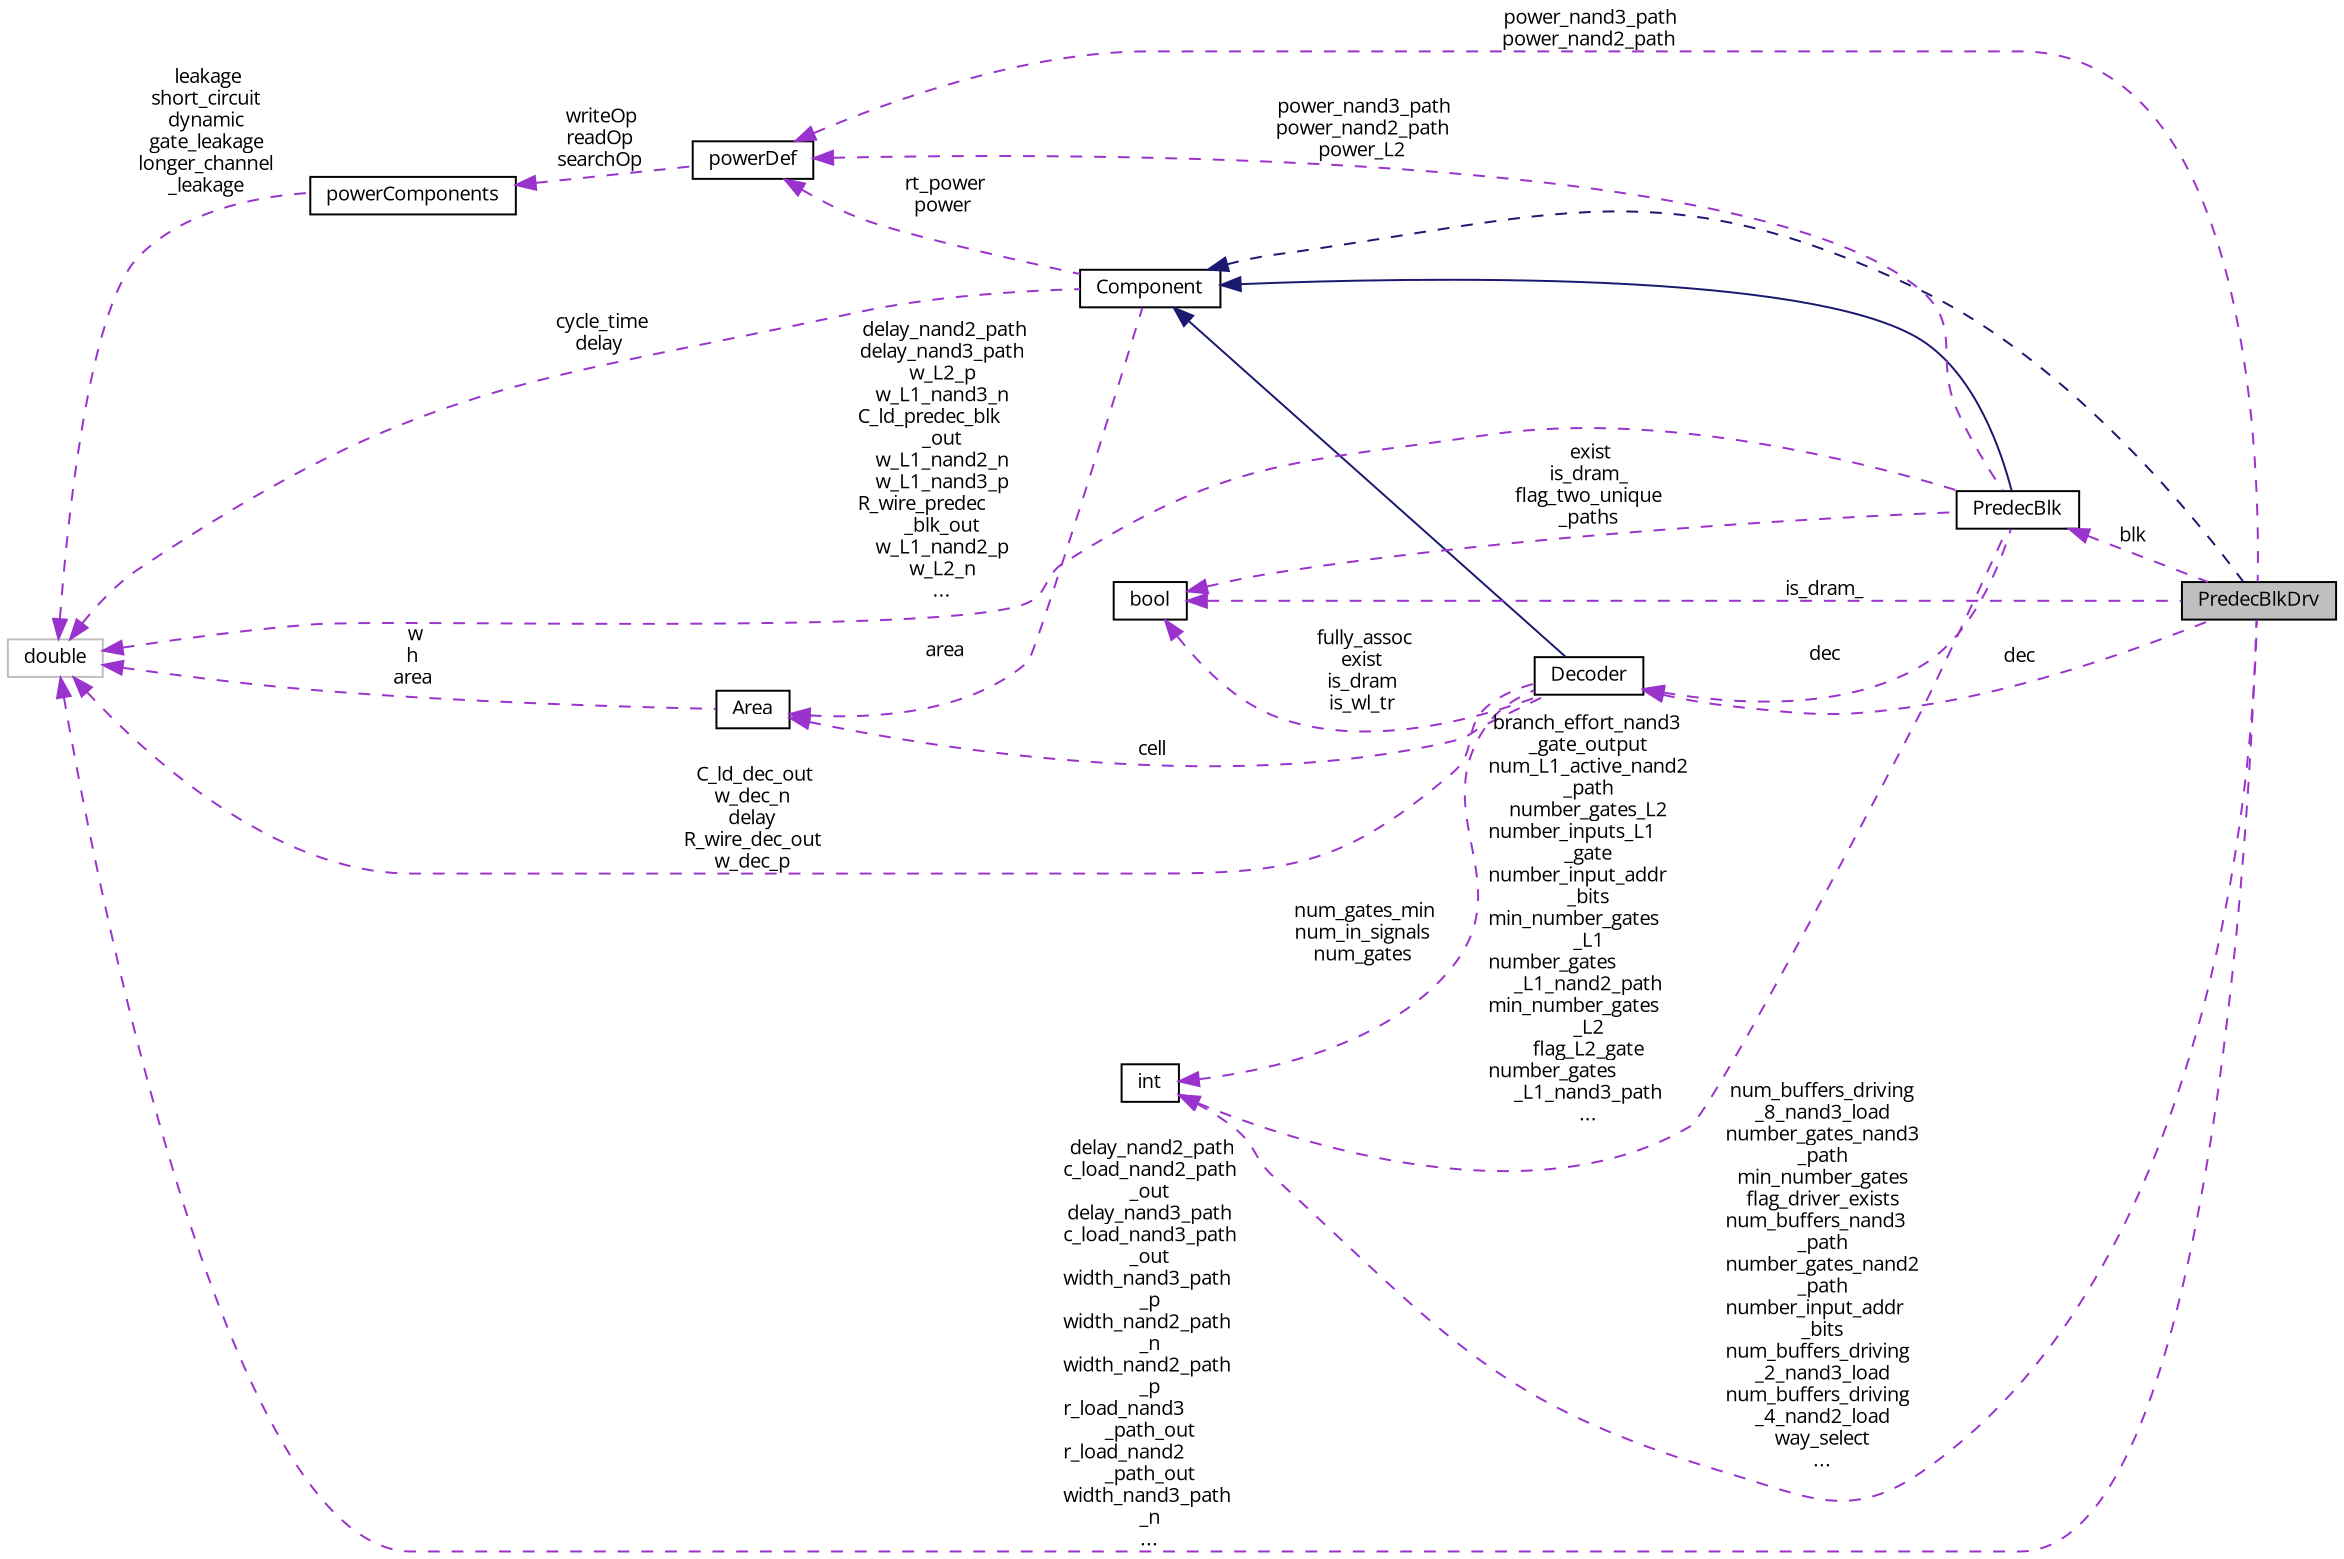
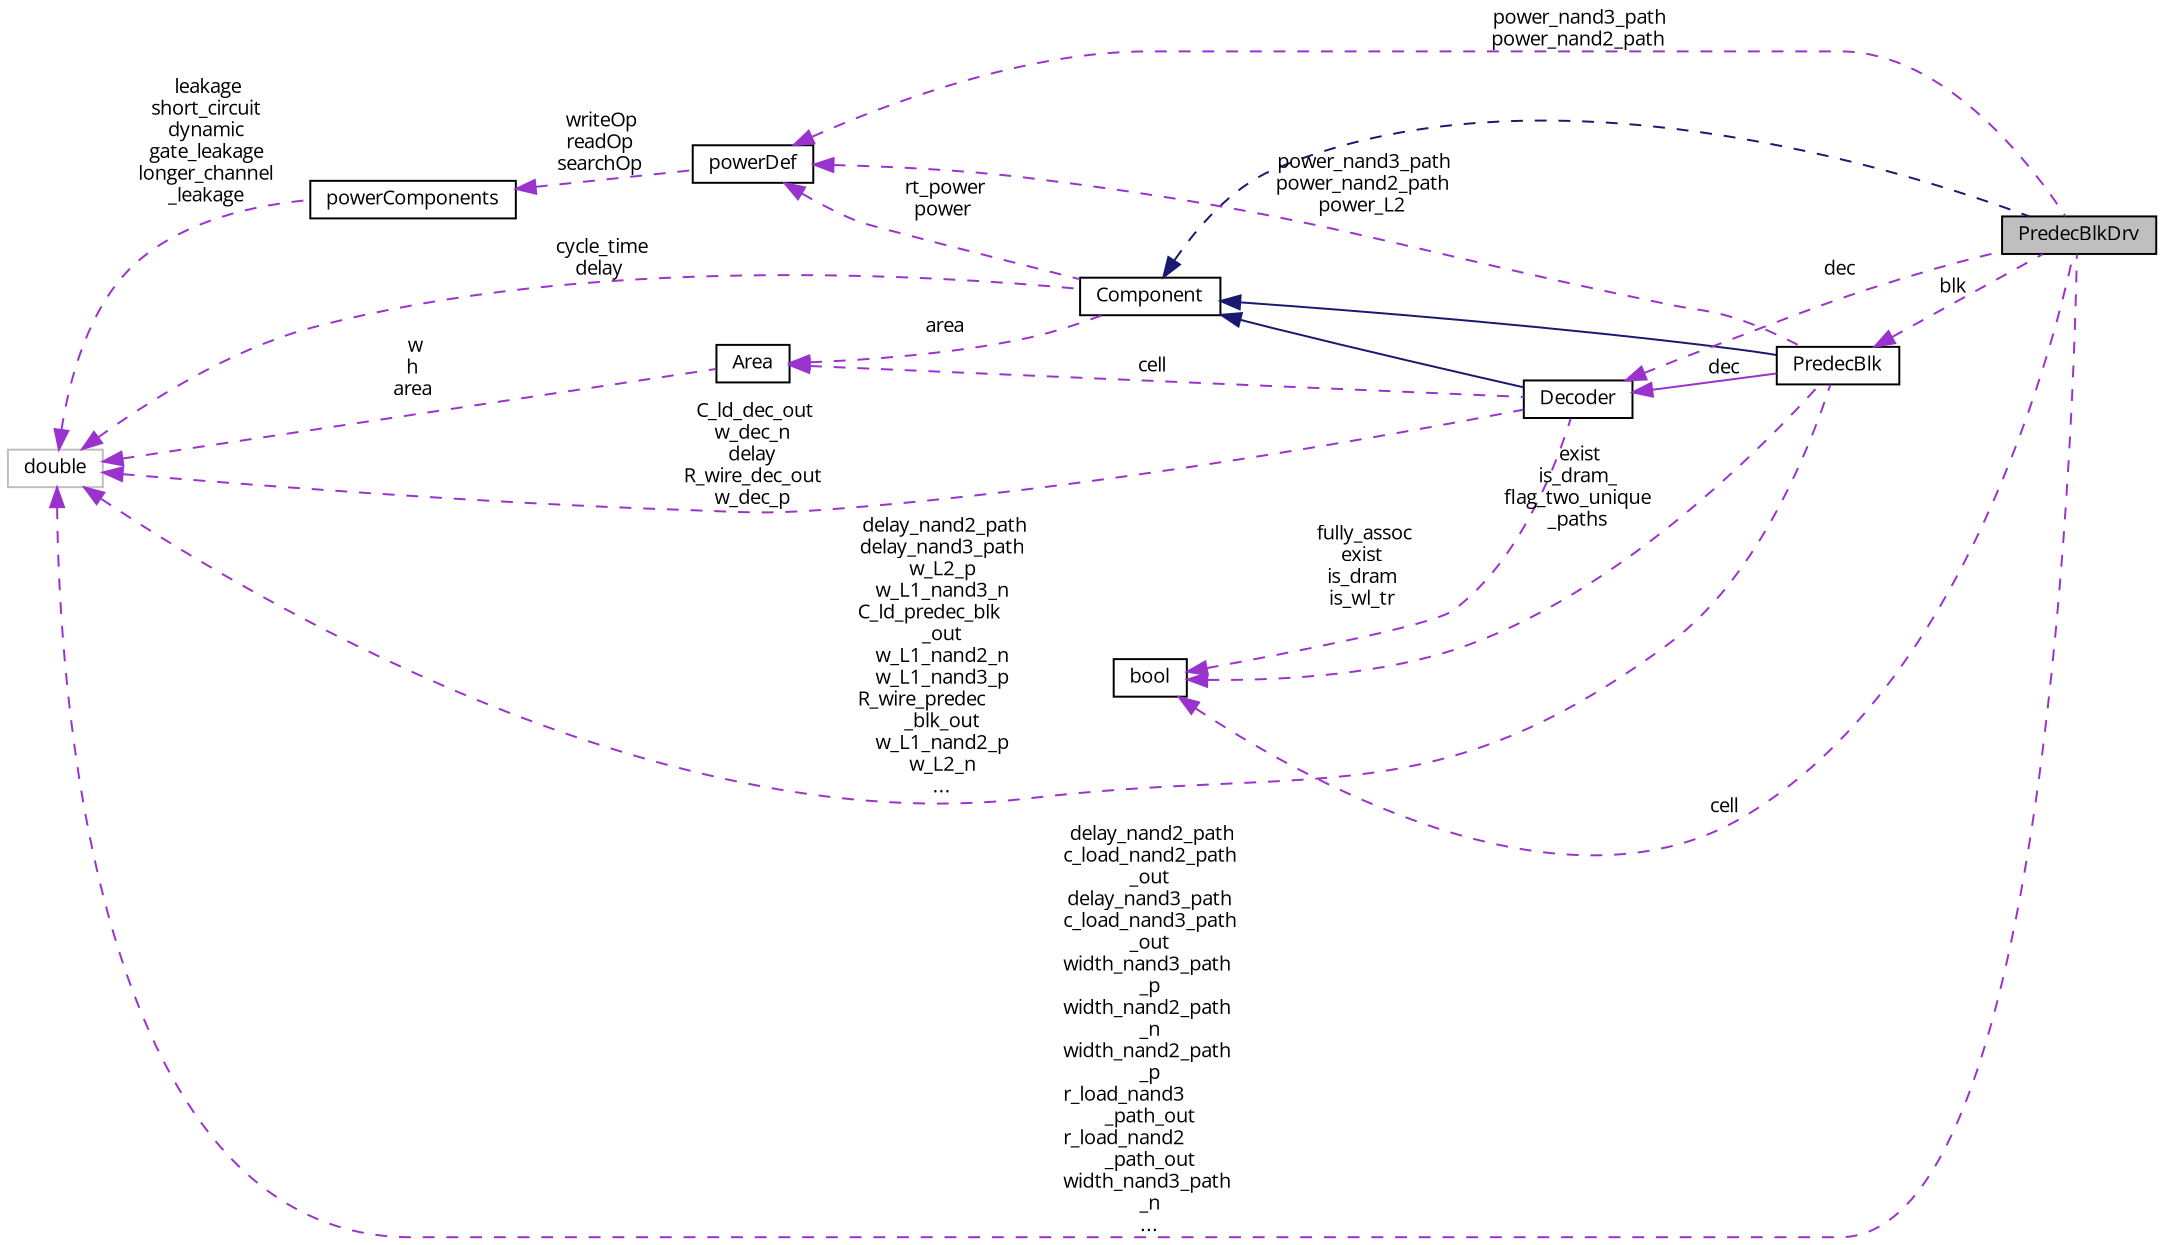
edge "PredecBlkDrv" -> "bool": label " is_dram_" -> " cell"
edge "PredecBlk" -> "Decoder": style dashed -> solid
node "int": removed
